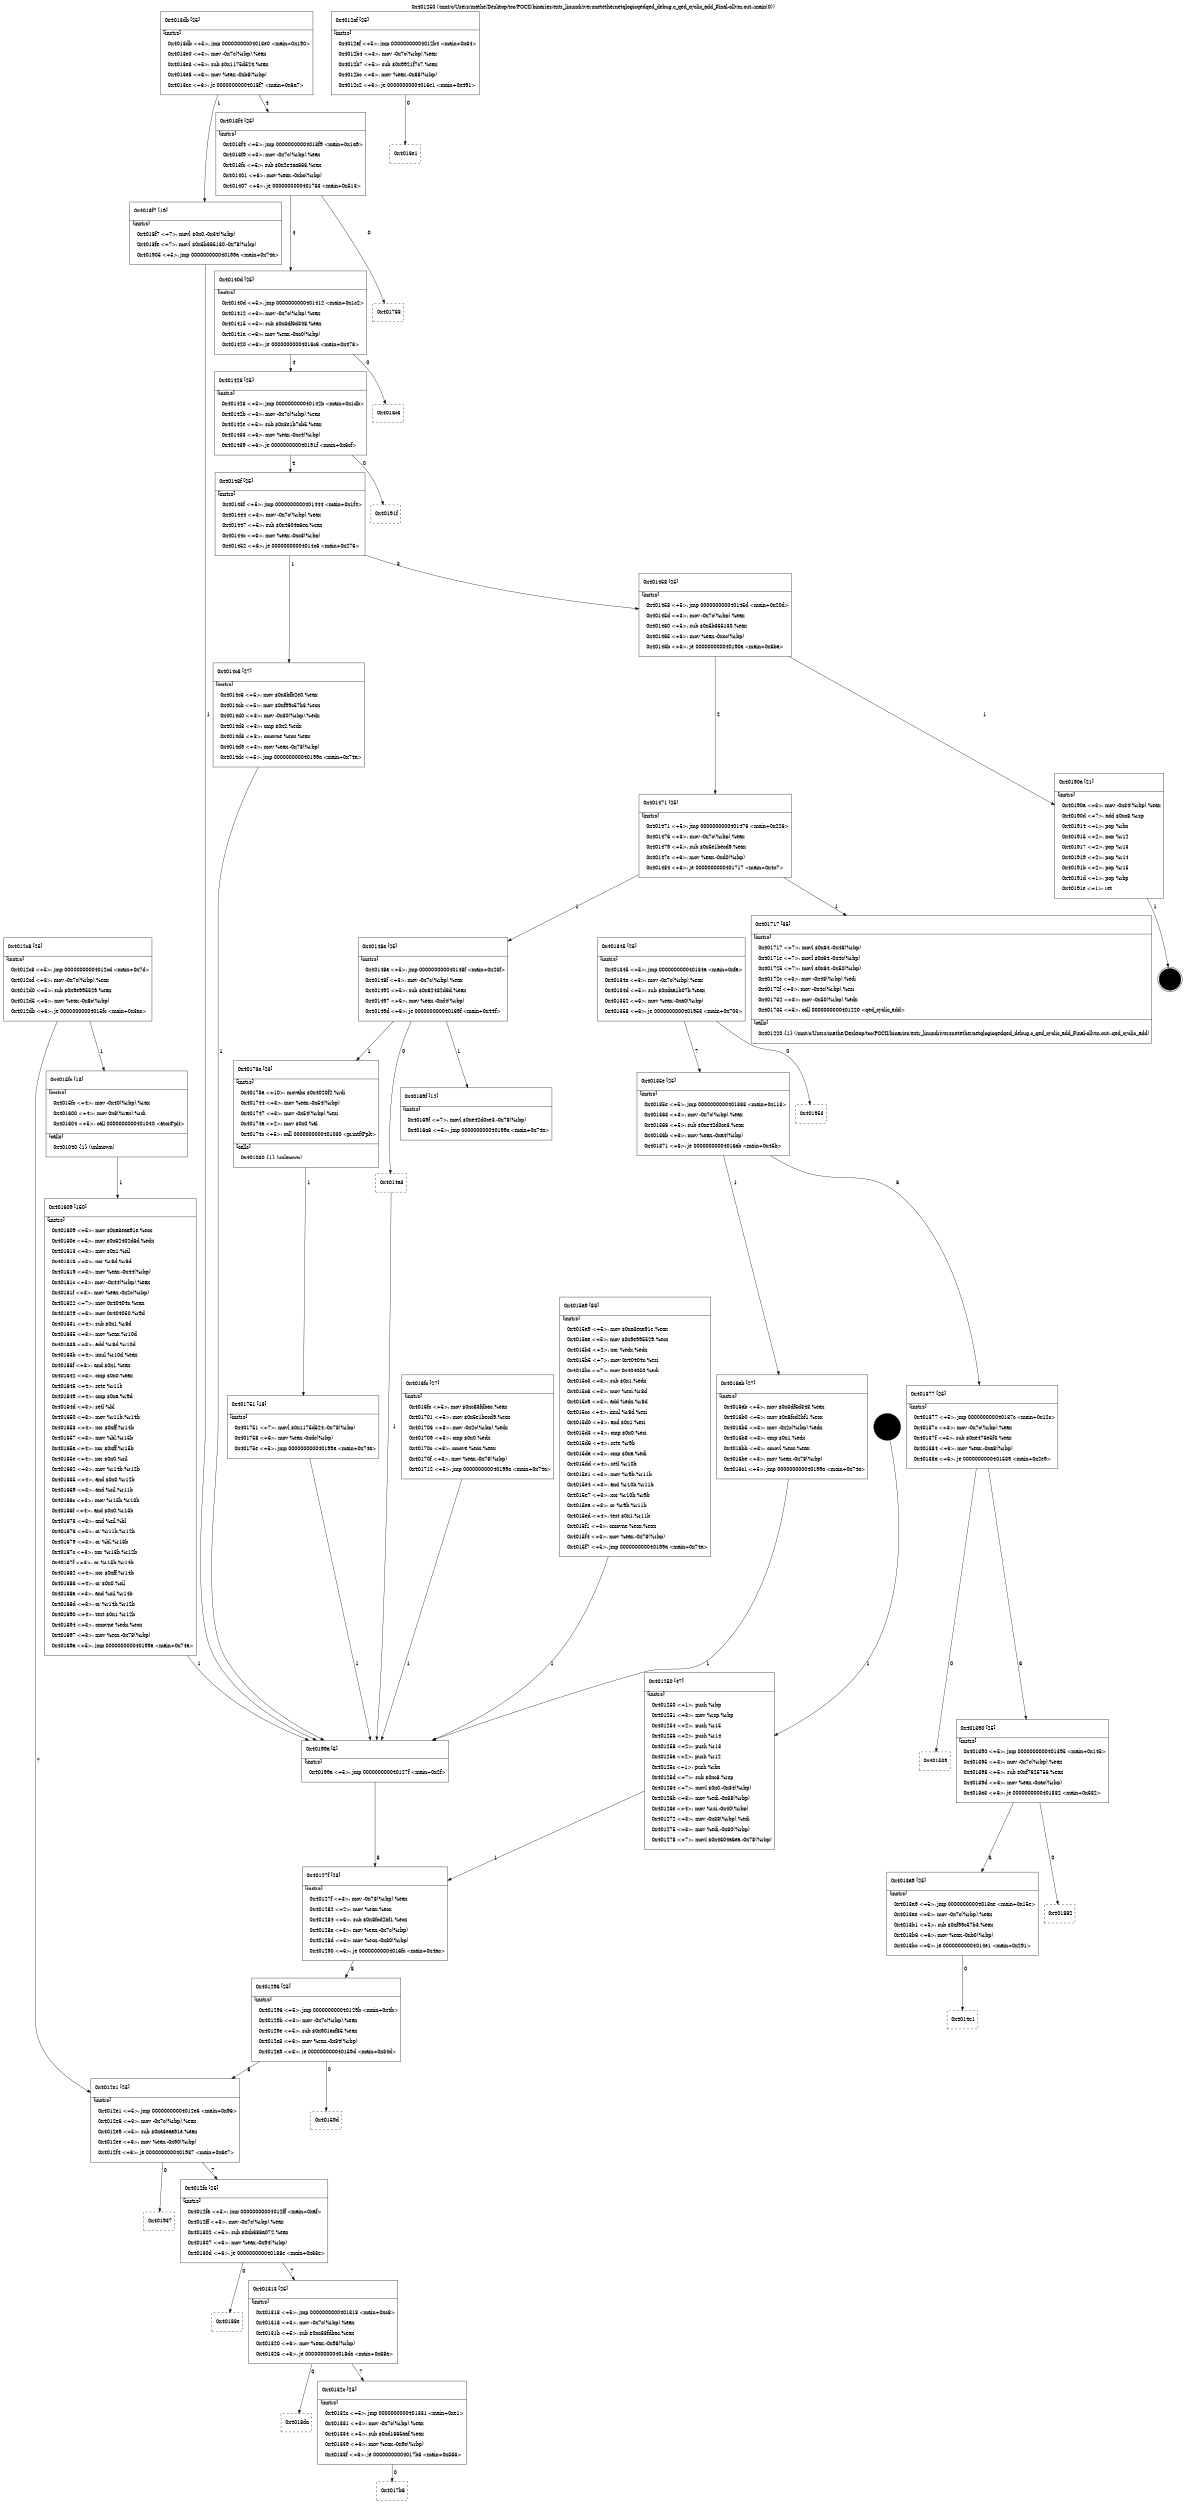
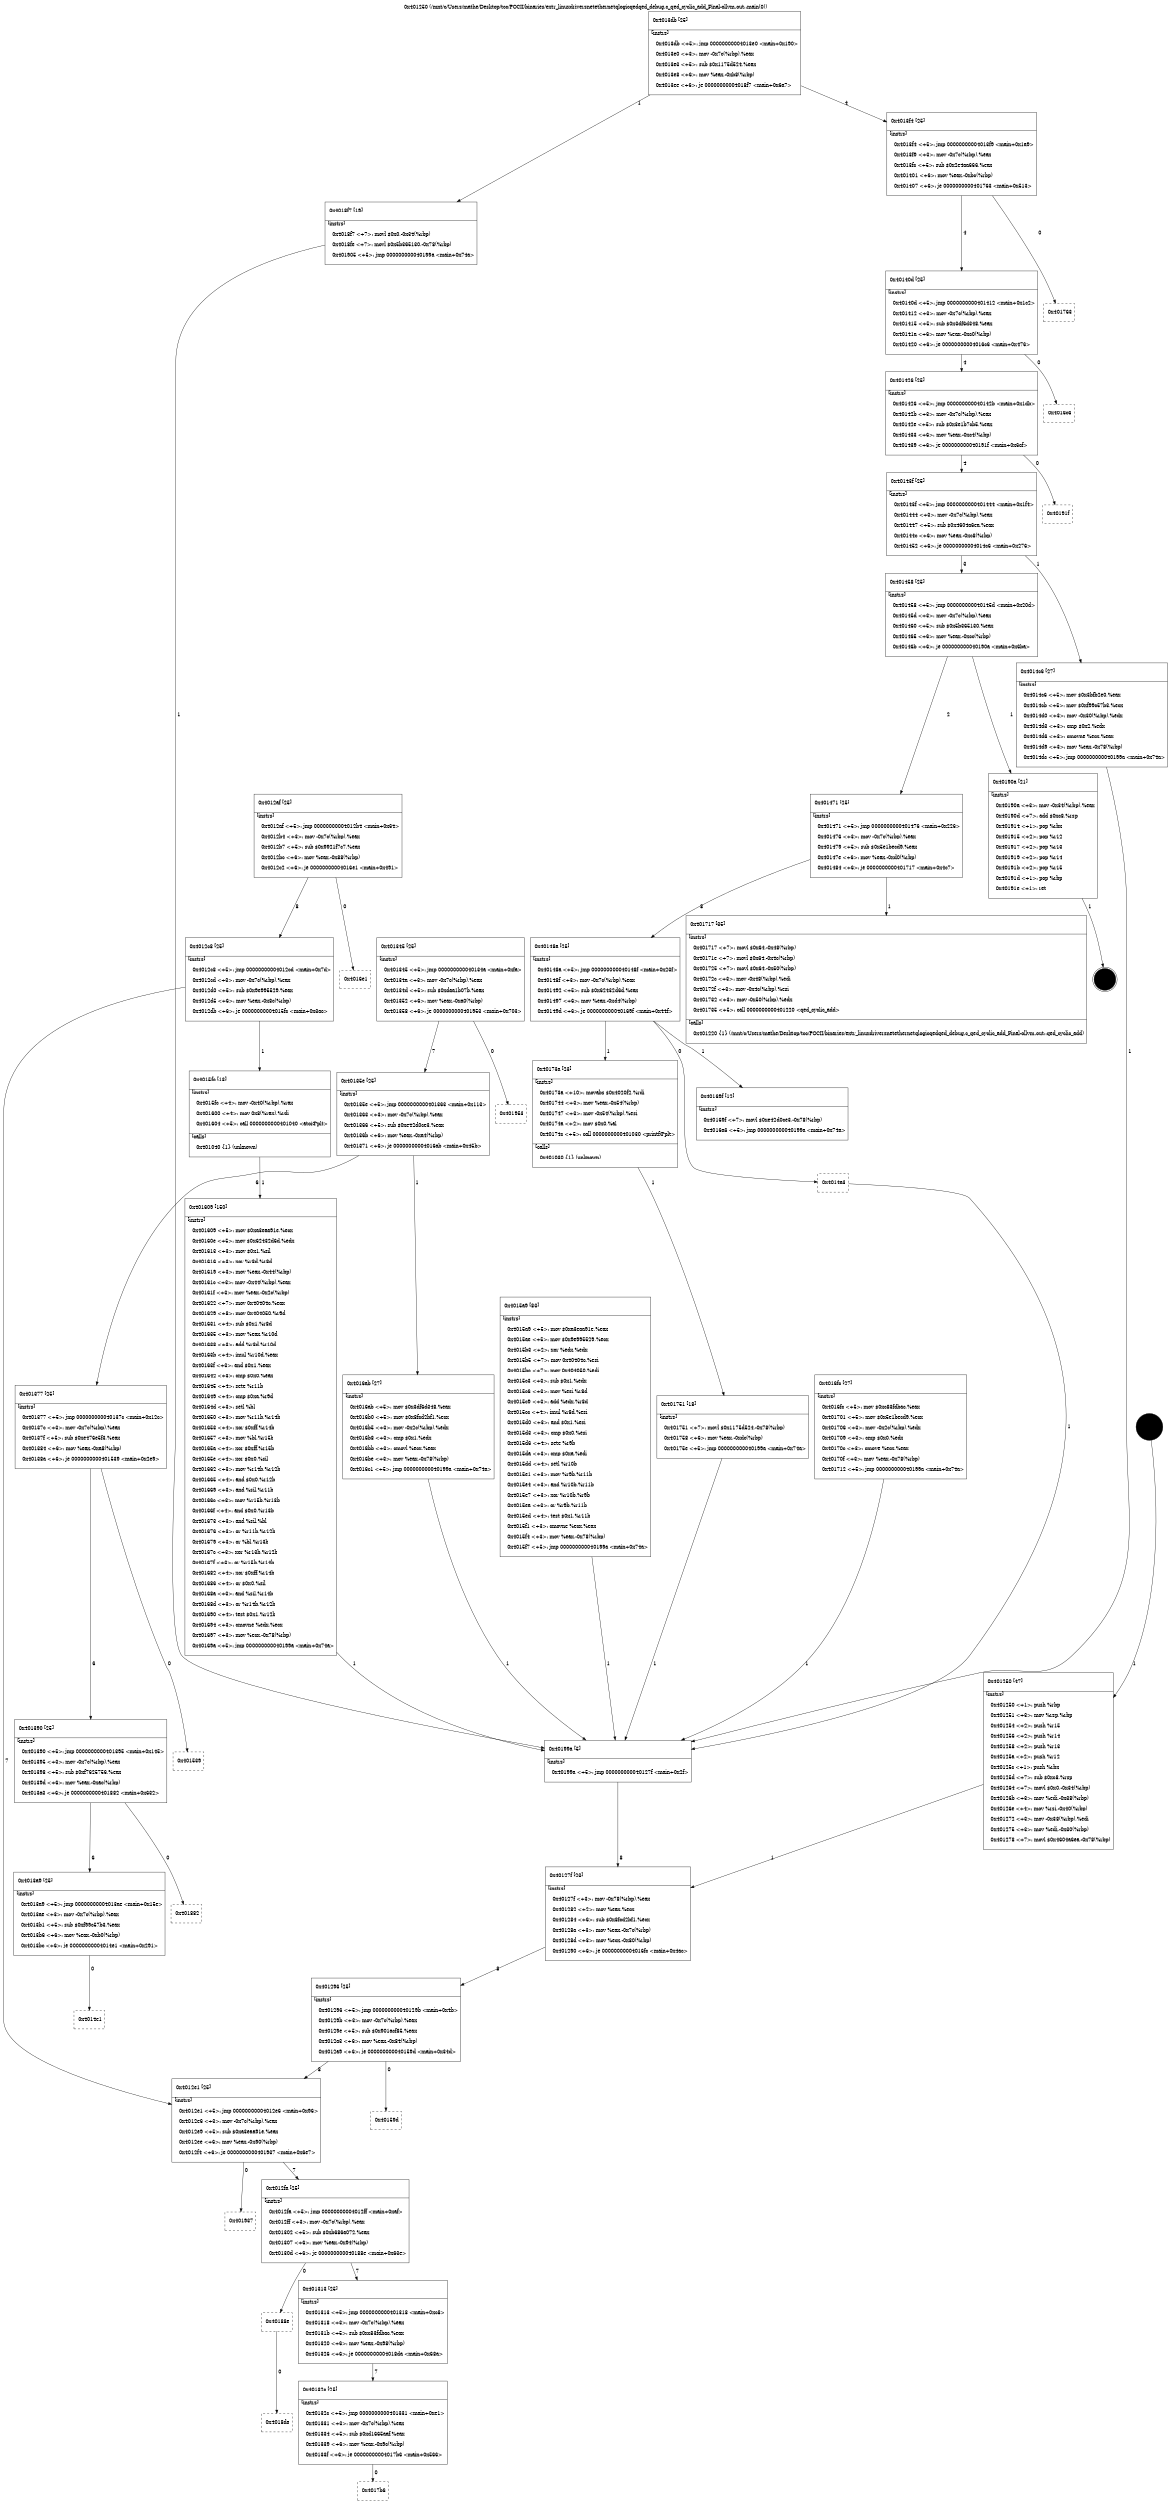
edge "0x4012af [25]" -> "0x4012c8 [25]": added, label "8"
edge "0x401471 [25]" -> "0x40148a [25]": label " 1" -> " 8"
edge "0x401313 [25]" -> "0x4018da": now "0x40188e" -> "0x4018da"
